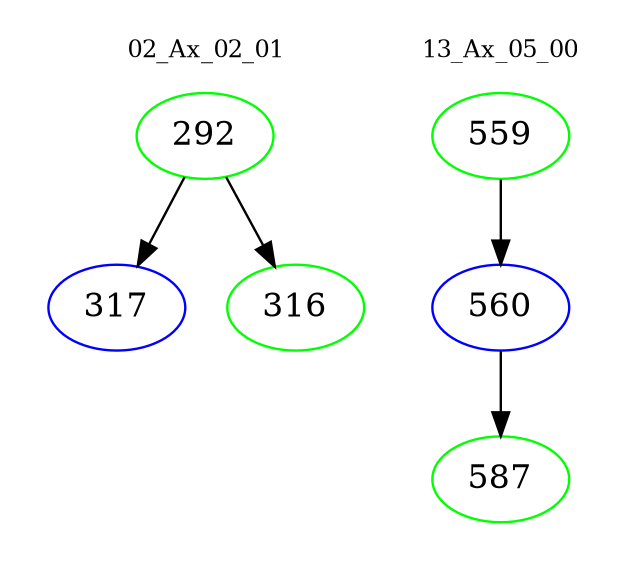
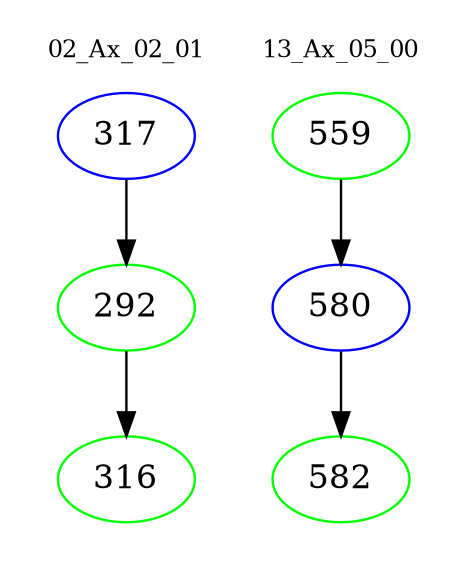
edge "292" -> "317": reversed
node "560": label "560" -> "580"
node "587": label "587" -> "582"
